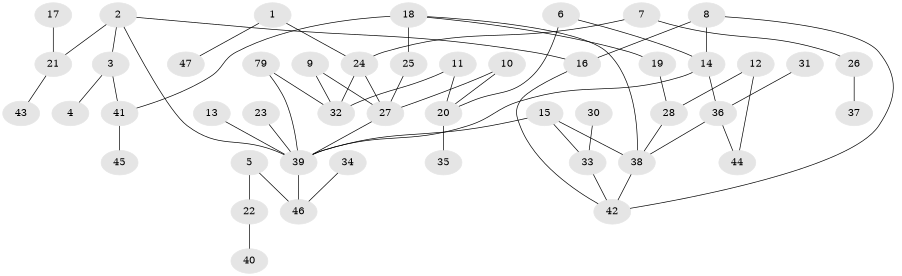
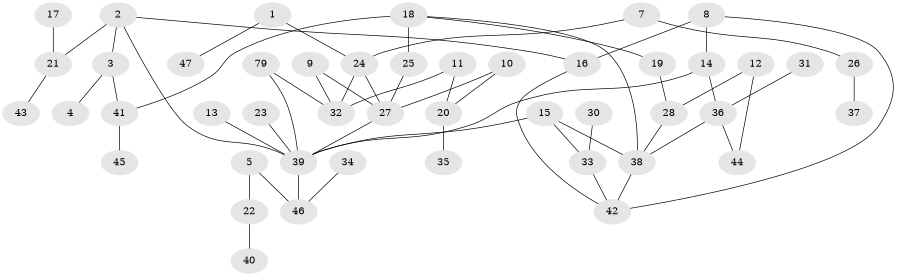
node "6": removed
